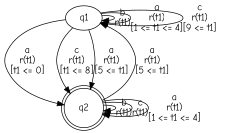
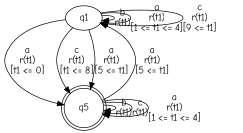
node "q2": label "q2" -> "q5"
